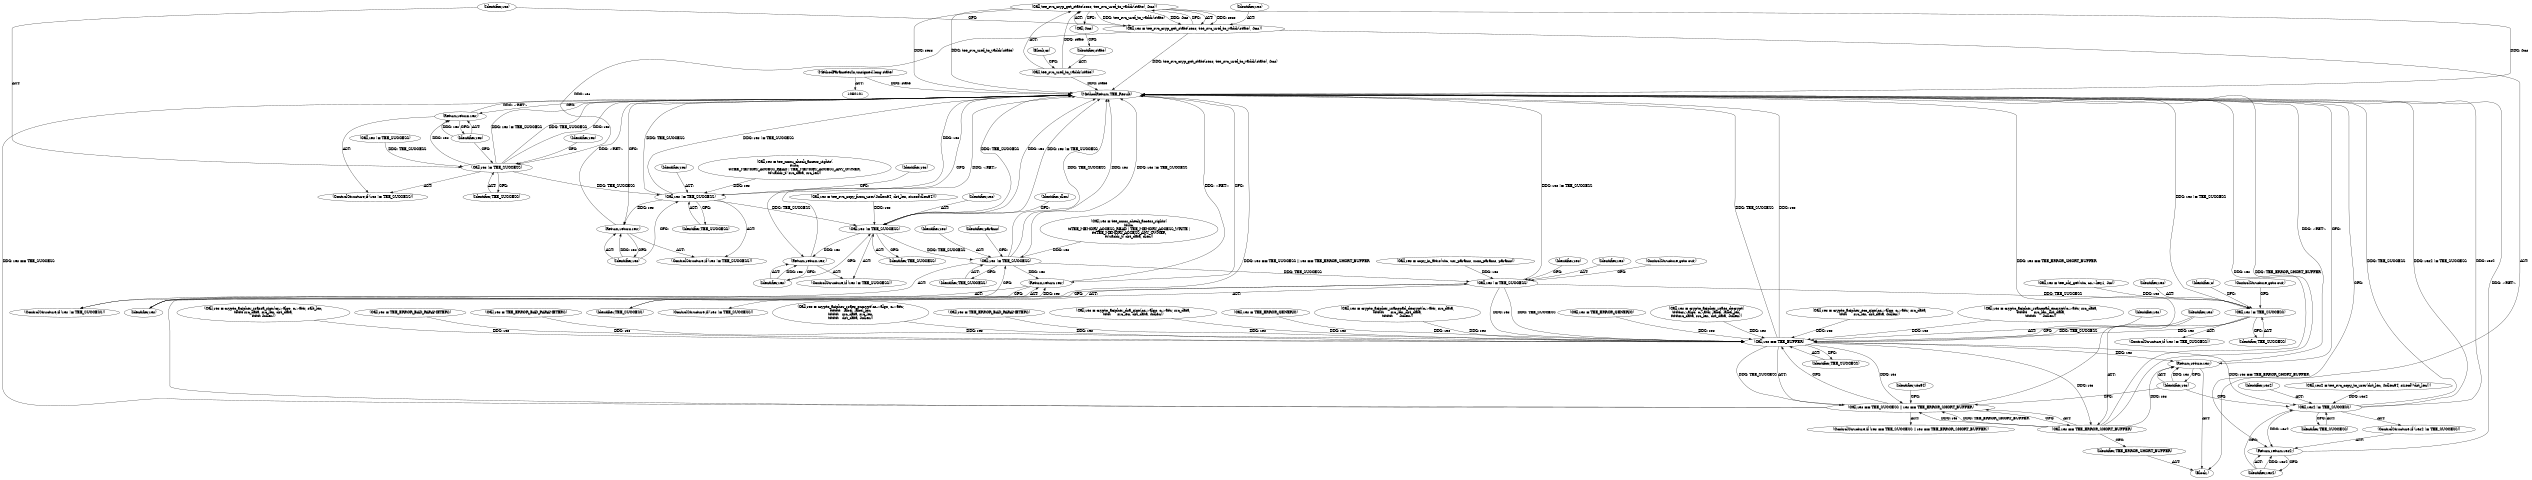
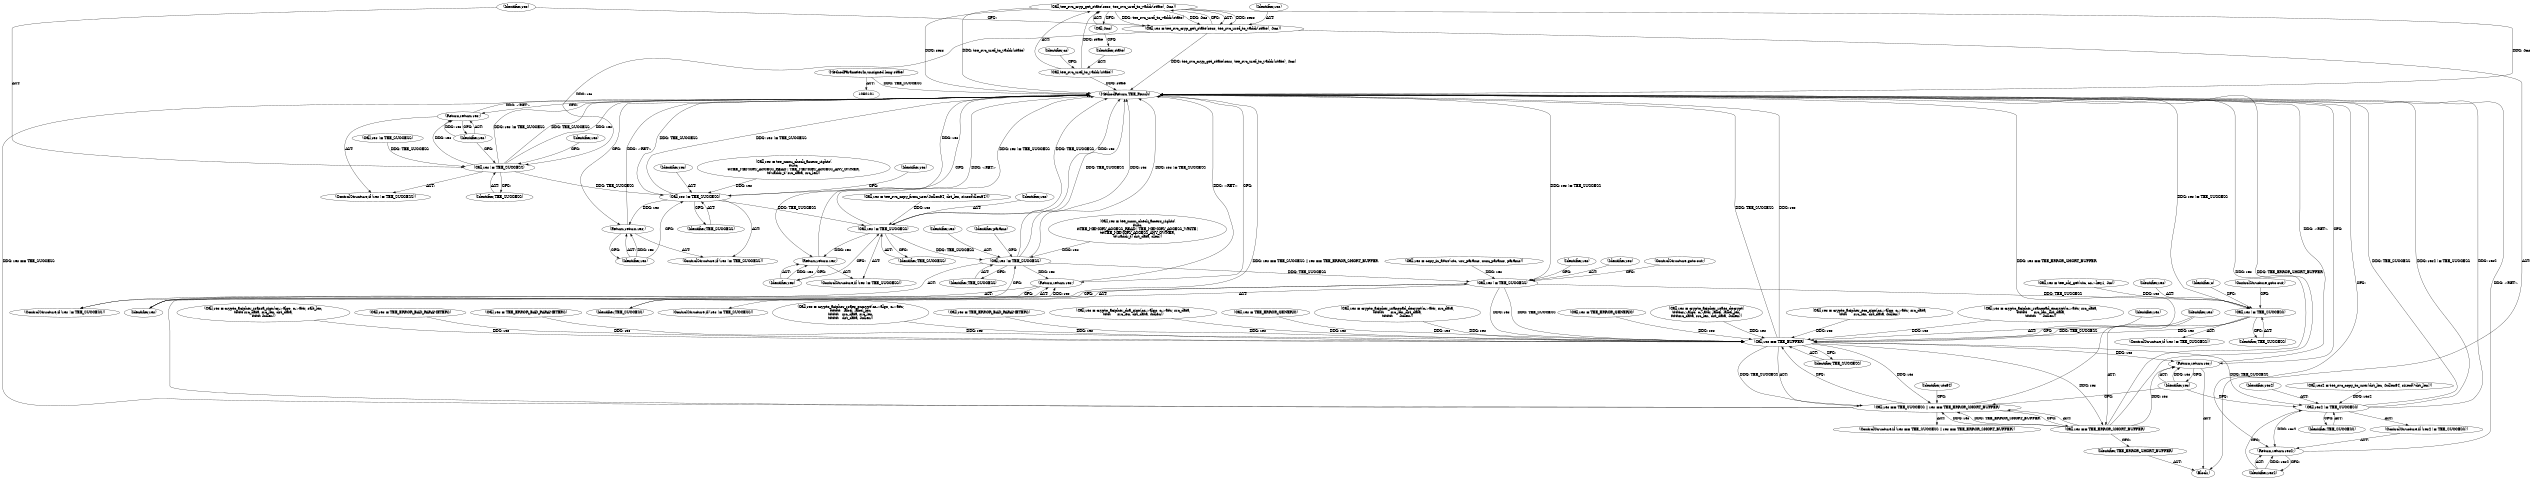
node "(Block,cs)": label "(Block,cs)" -> "(Identifier,cs)"
edge "(MethodParameterIn,unsigned long state)" -> "(MethodReturn,TEE_Result)": label "DDG: state" -> "DDG: TEE_SUCCESS"
node "(Identifier,dlen)": removed
edge "(Call,res == TEE_BUFFER)" -> "(Call,res2 != TEE_SUCCESS)": label "DDG: res == TEE_ERROR_SHORT_BUFFER" -> "DDG: TEE_SUCCESS"
